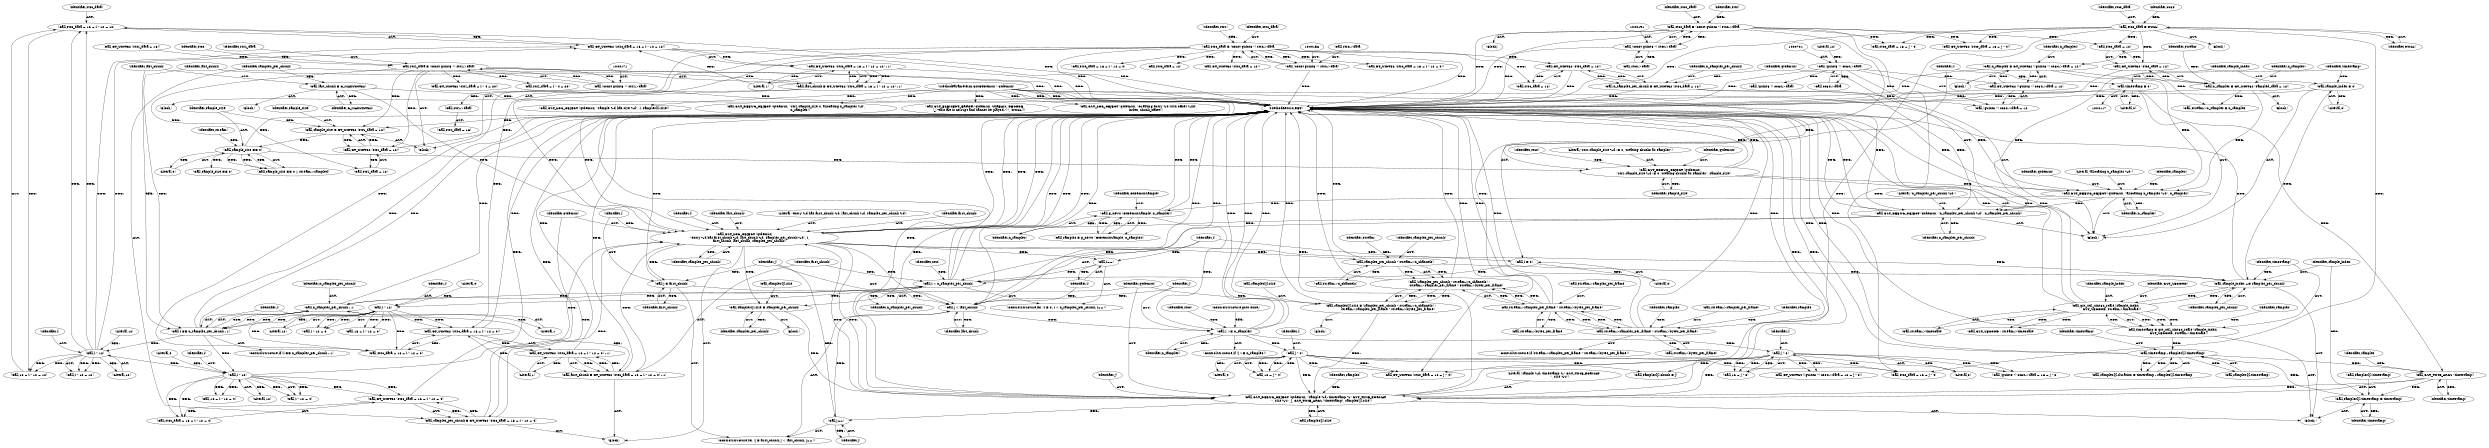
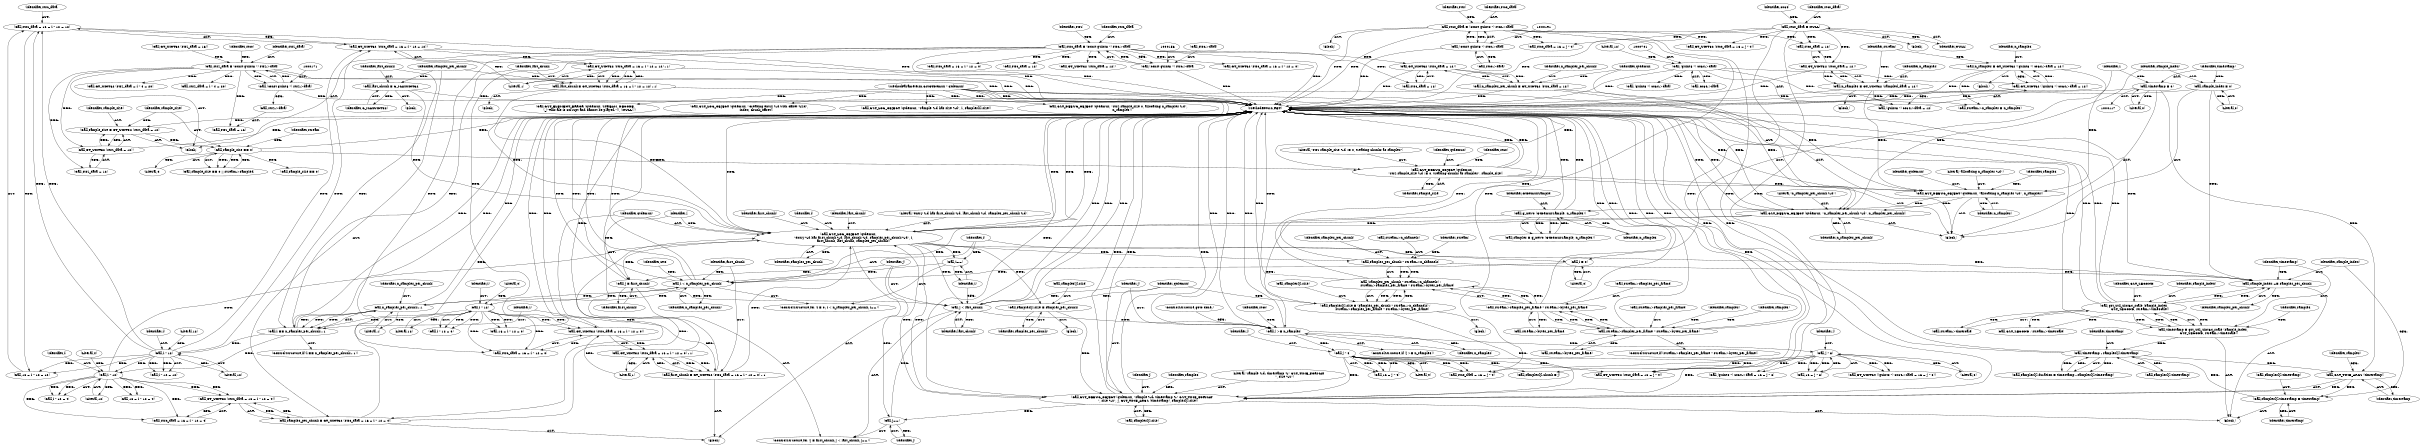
edge "(Call,stsz_data = (const guint8 *) stsz->data)" -> "(Call,sample_size = QT_UINT32 (stsz_data + 12))": now "(Call,stsz_data = (const guint8 *) stsz->data)" -> "(Call,stsz_data + 16)"
edge "(Call,QT_UINT32 (stsc_data + 16 + i * 12 + 4))" -> "(MethodReturn,RET)": now "(Call,16 + i * 12 + 0)" -> "(MethodReturn,RET)"
edge "(Call,samples_per_chunk * stream->n_channels)" -> "(Call,stream->n_channels)": removed, label "CFG:"
